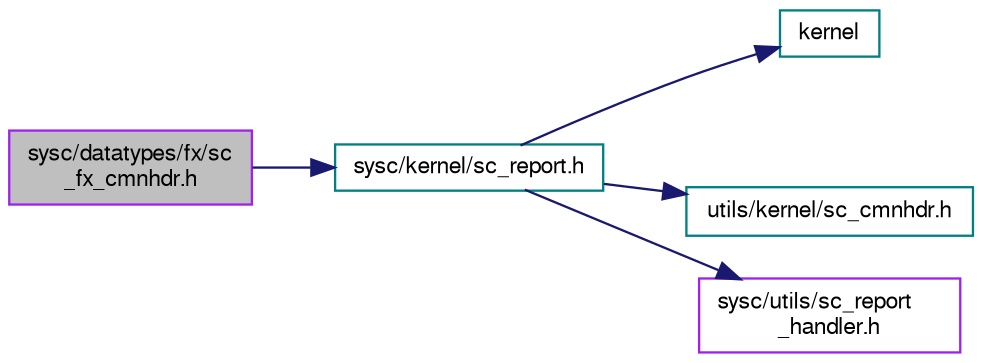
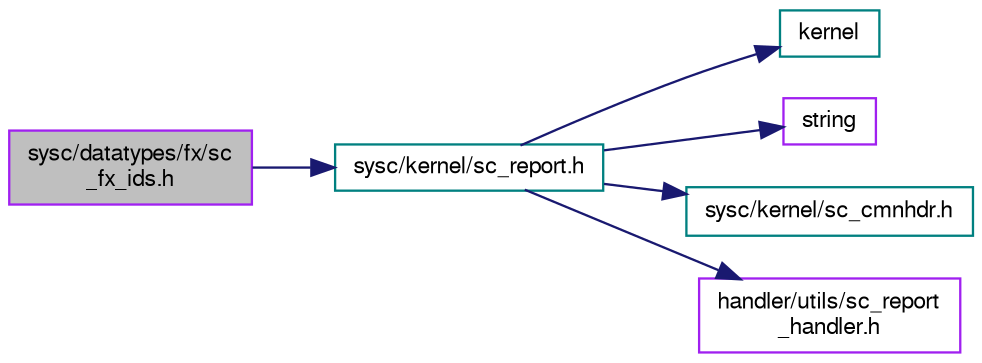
node "string": added
node "sysc/datatypes/fx/sc _fx_cmnhdr.h": label "sysc/datatypes/fx/sc _fx_cmnhdr.h" -> "sysc/datatypes/fx/sc _fx_ids.h"
node "utils/kernel/sc_cmnhdr.h": label "utils/kernel/sc_cmnhdr.h" -> "sysc/kernel/sc_cmnhdr.h"
node "sysc/utils/sc_report _handler.h": label "sysc/utils/sc_report _handler.h" -> "handler/utils/sc_report _handler.h"
